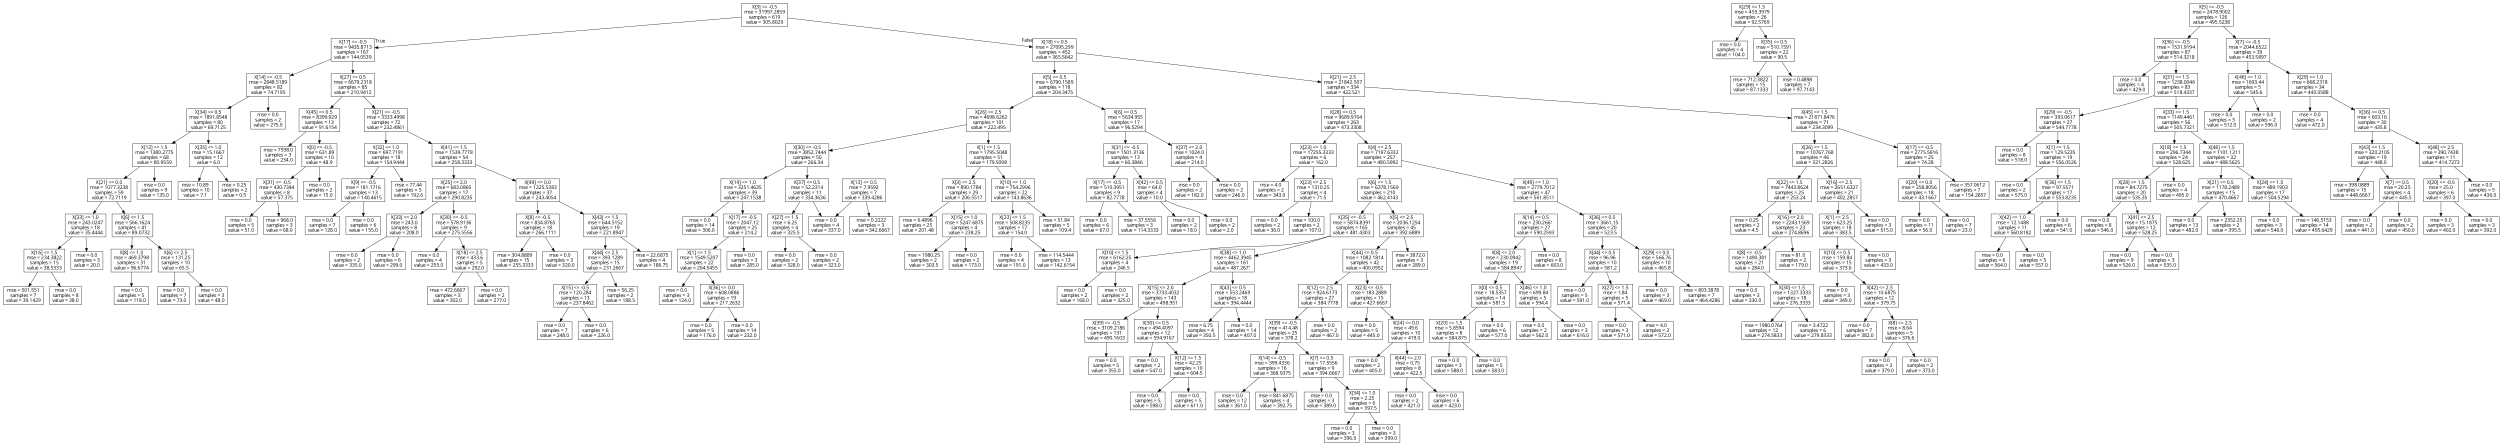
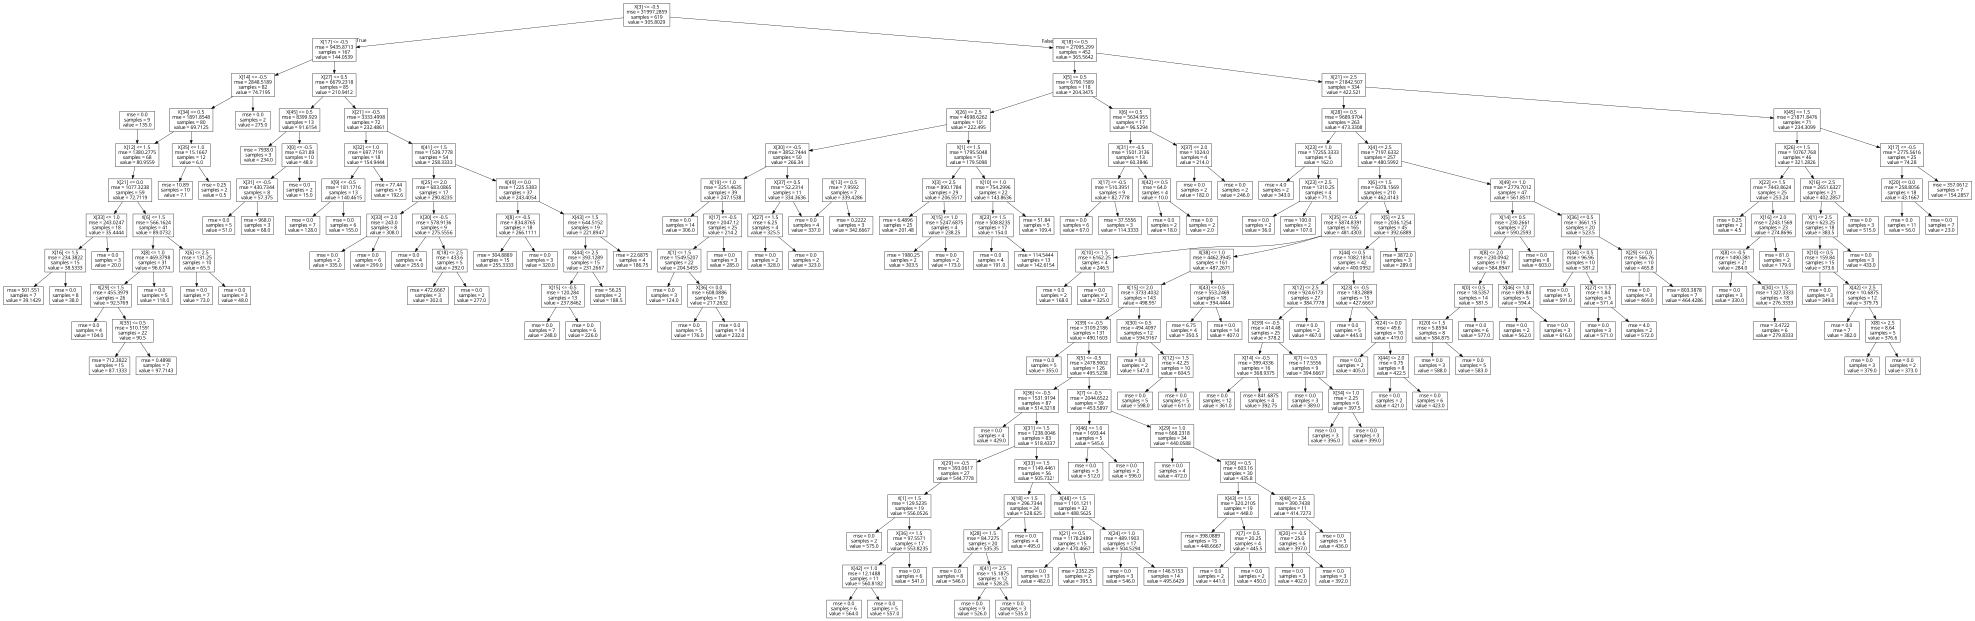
node "mse = 0.0 samples = 8 value = 518.0": removed
edge "X[12] <= 1.5 mse = 1380.2775 samples = 68 value = 80.9559" -> "mse = 0.0 samples = 9 value = 135.0": reversed
node "X[33] <= 2.0 mse = 243.0 samples = 8 value = 208.0": label "X[33] <= 2.0 mse = 243.0 samples = 8 value = 208.0" -> "X[33] <= 2.0 mse = 243.0 samples = 8 value = 308.0"
edge "X[8] <= 1.0 mse = 469.3798 samples = 31 value = 96.6774" -> "X[29] <= 1.5 mse = 455.3979 samples = 26 value = 92.5769": added
node "mse = 1980.0764 samples = 12 value = 274.5833": removed
node "mse = 0.0 samples = 7 value = 382.0": label "mse = 0.0 samples = 7 value = 382.0" -> "mse = 0.0 mse = 7 value = 382.0"
edge "X[39] <= -0.5 mse = 3109.2186 samples = 131 value = 490.1603" -> "X[5] <= -0.5 mse = 2478.9002 samples = 126 value = 495.5238": added
